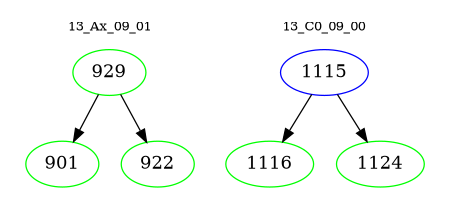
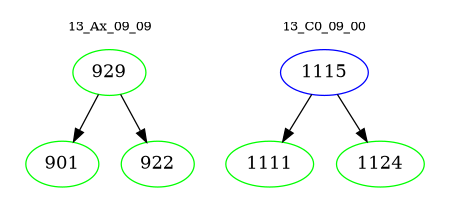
cluster "13_Ax_09_01": label "13_Ax_09_01" -> "13_Ax_09_09"
node "1116": label "1116" -> "1111"
